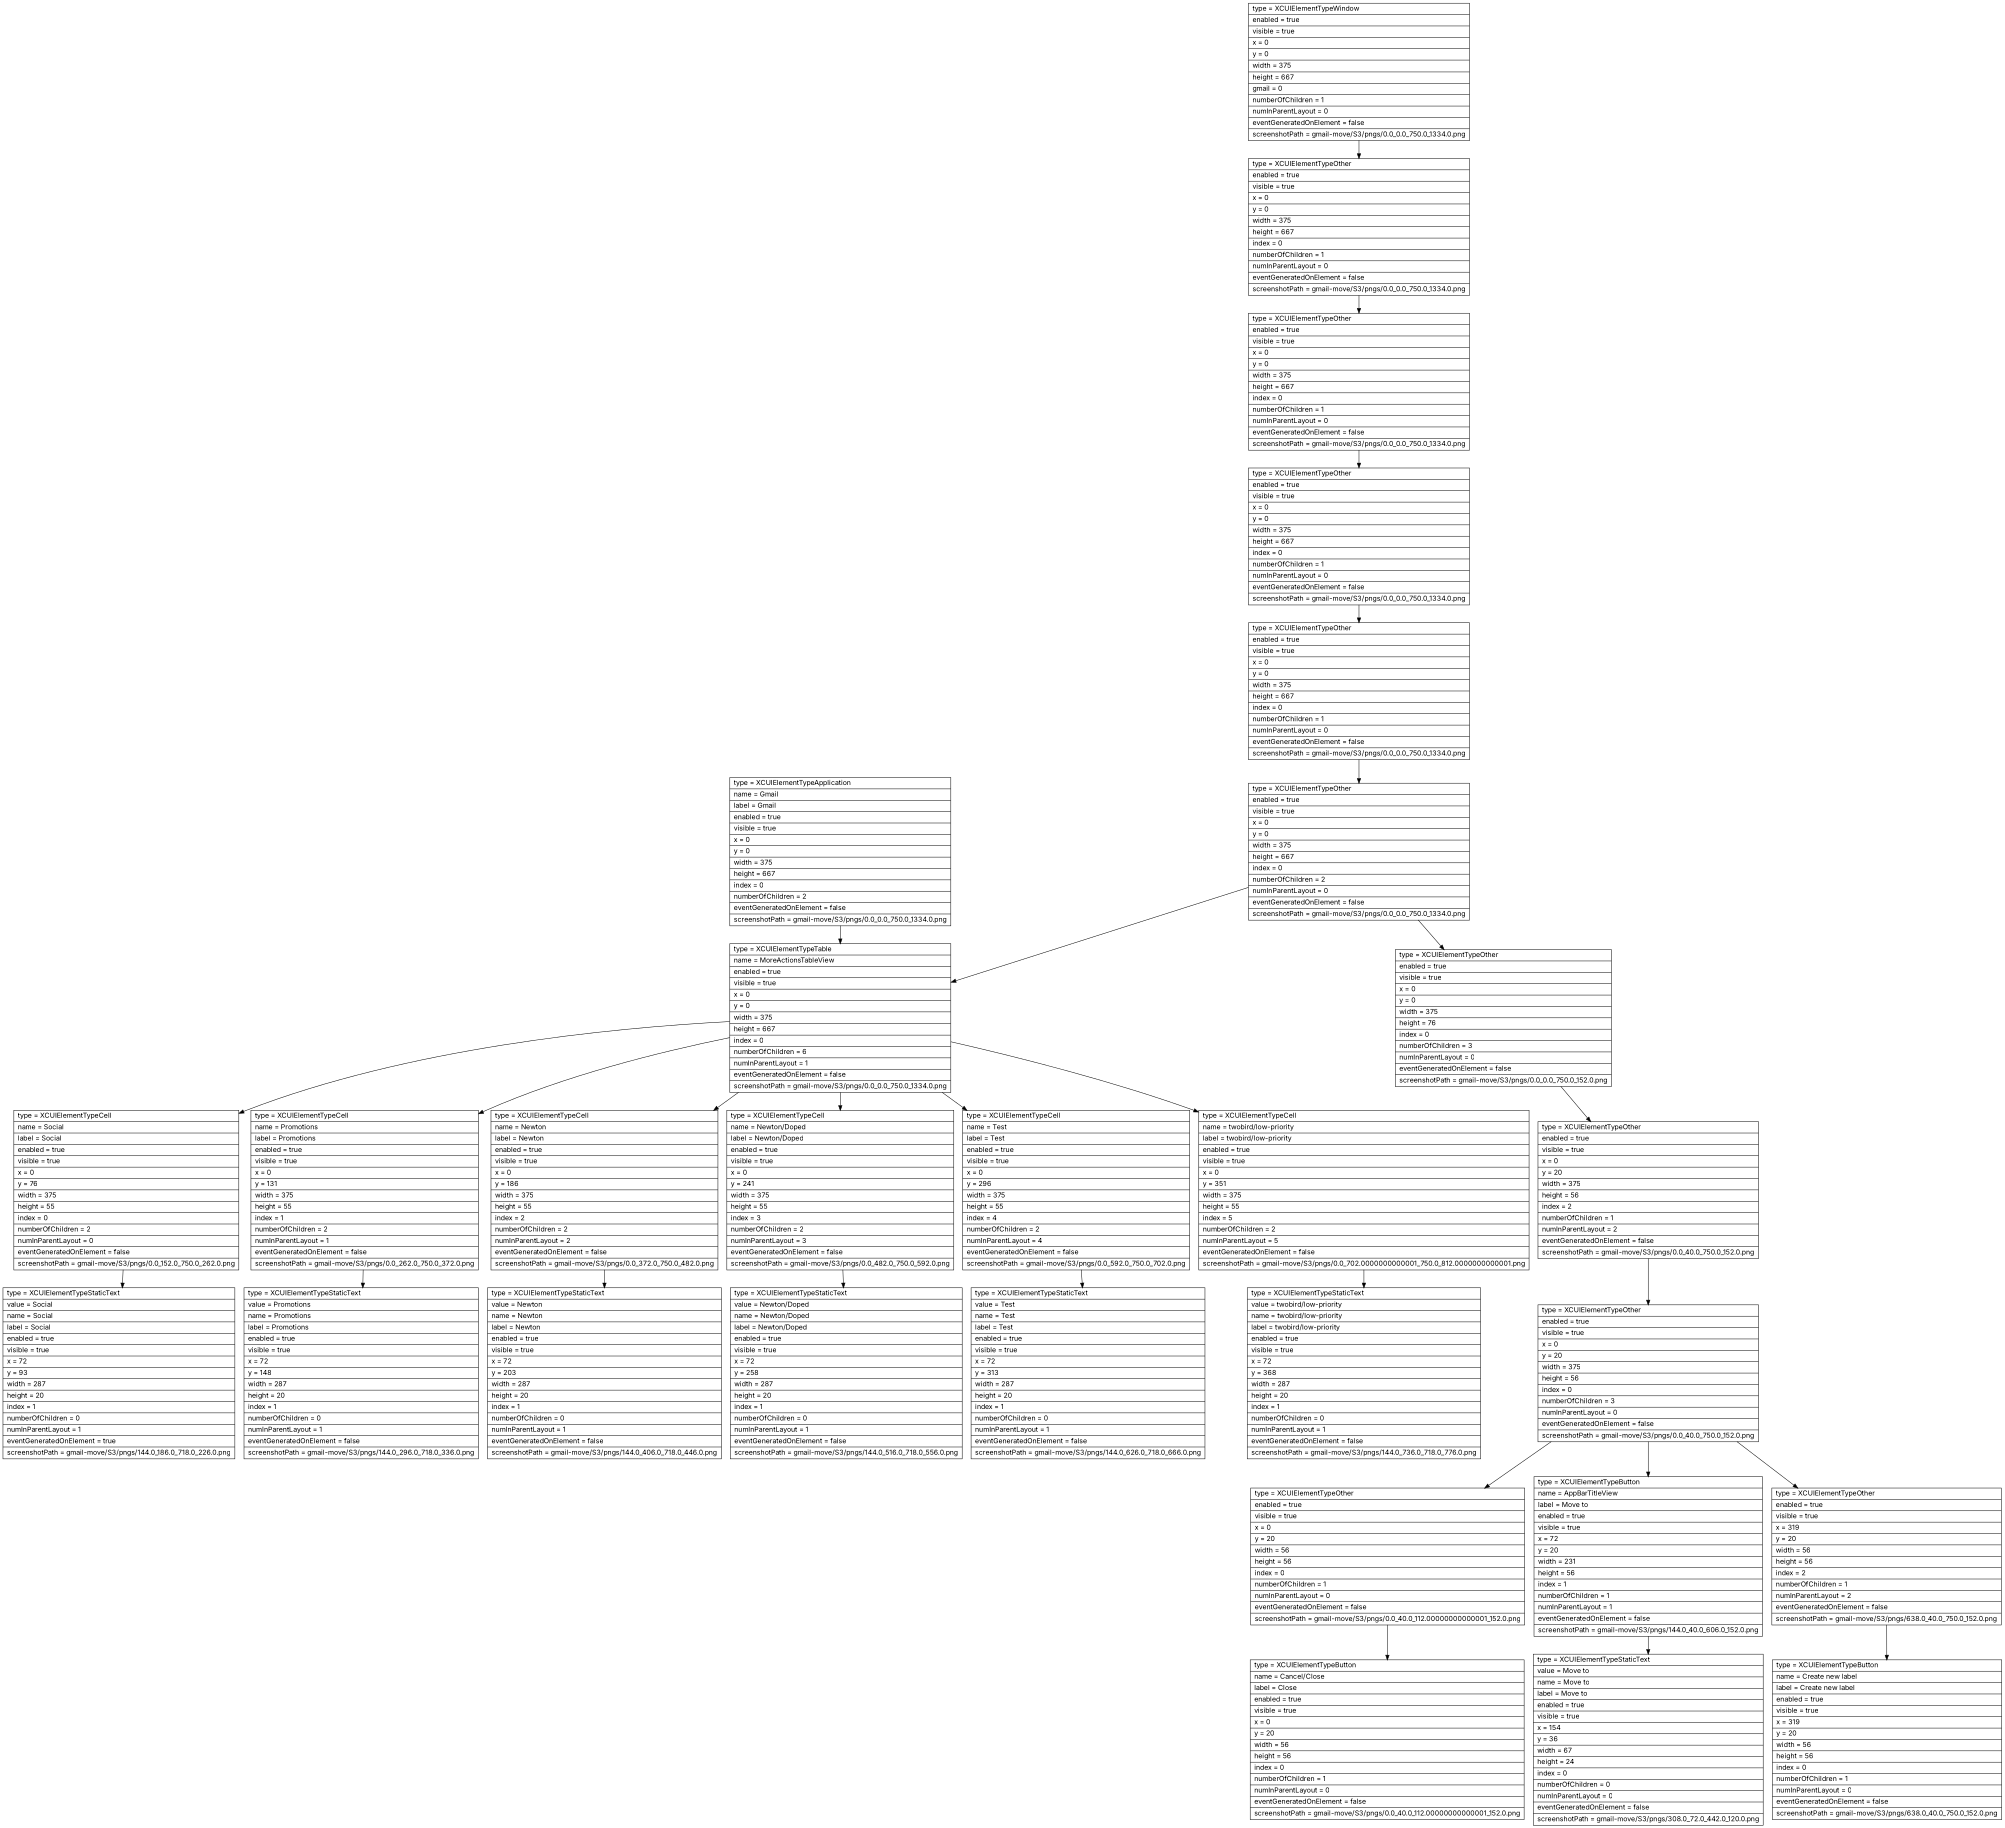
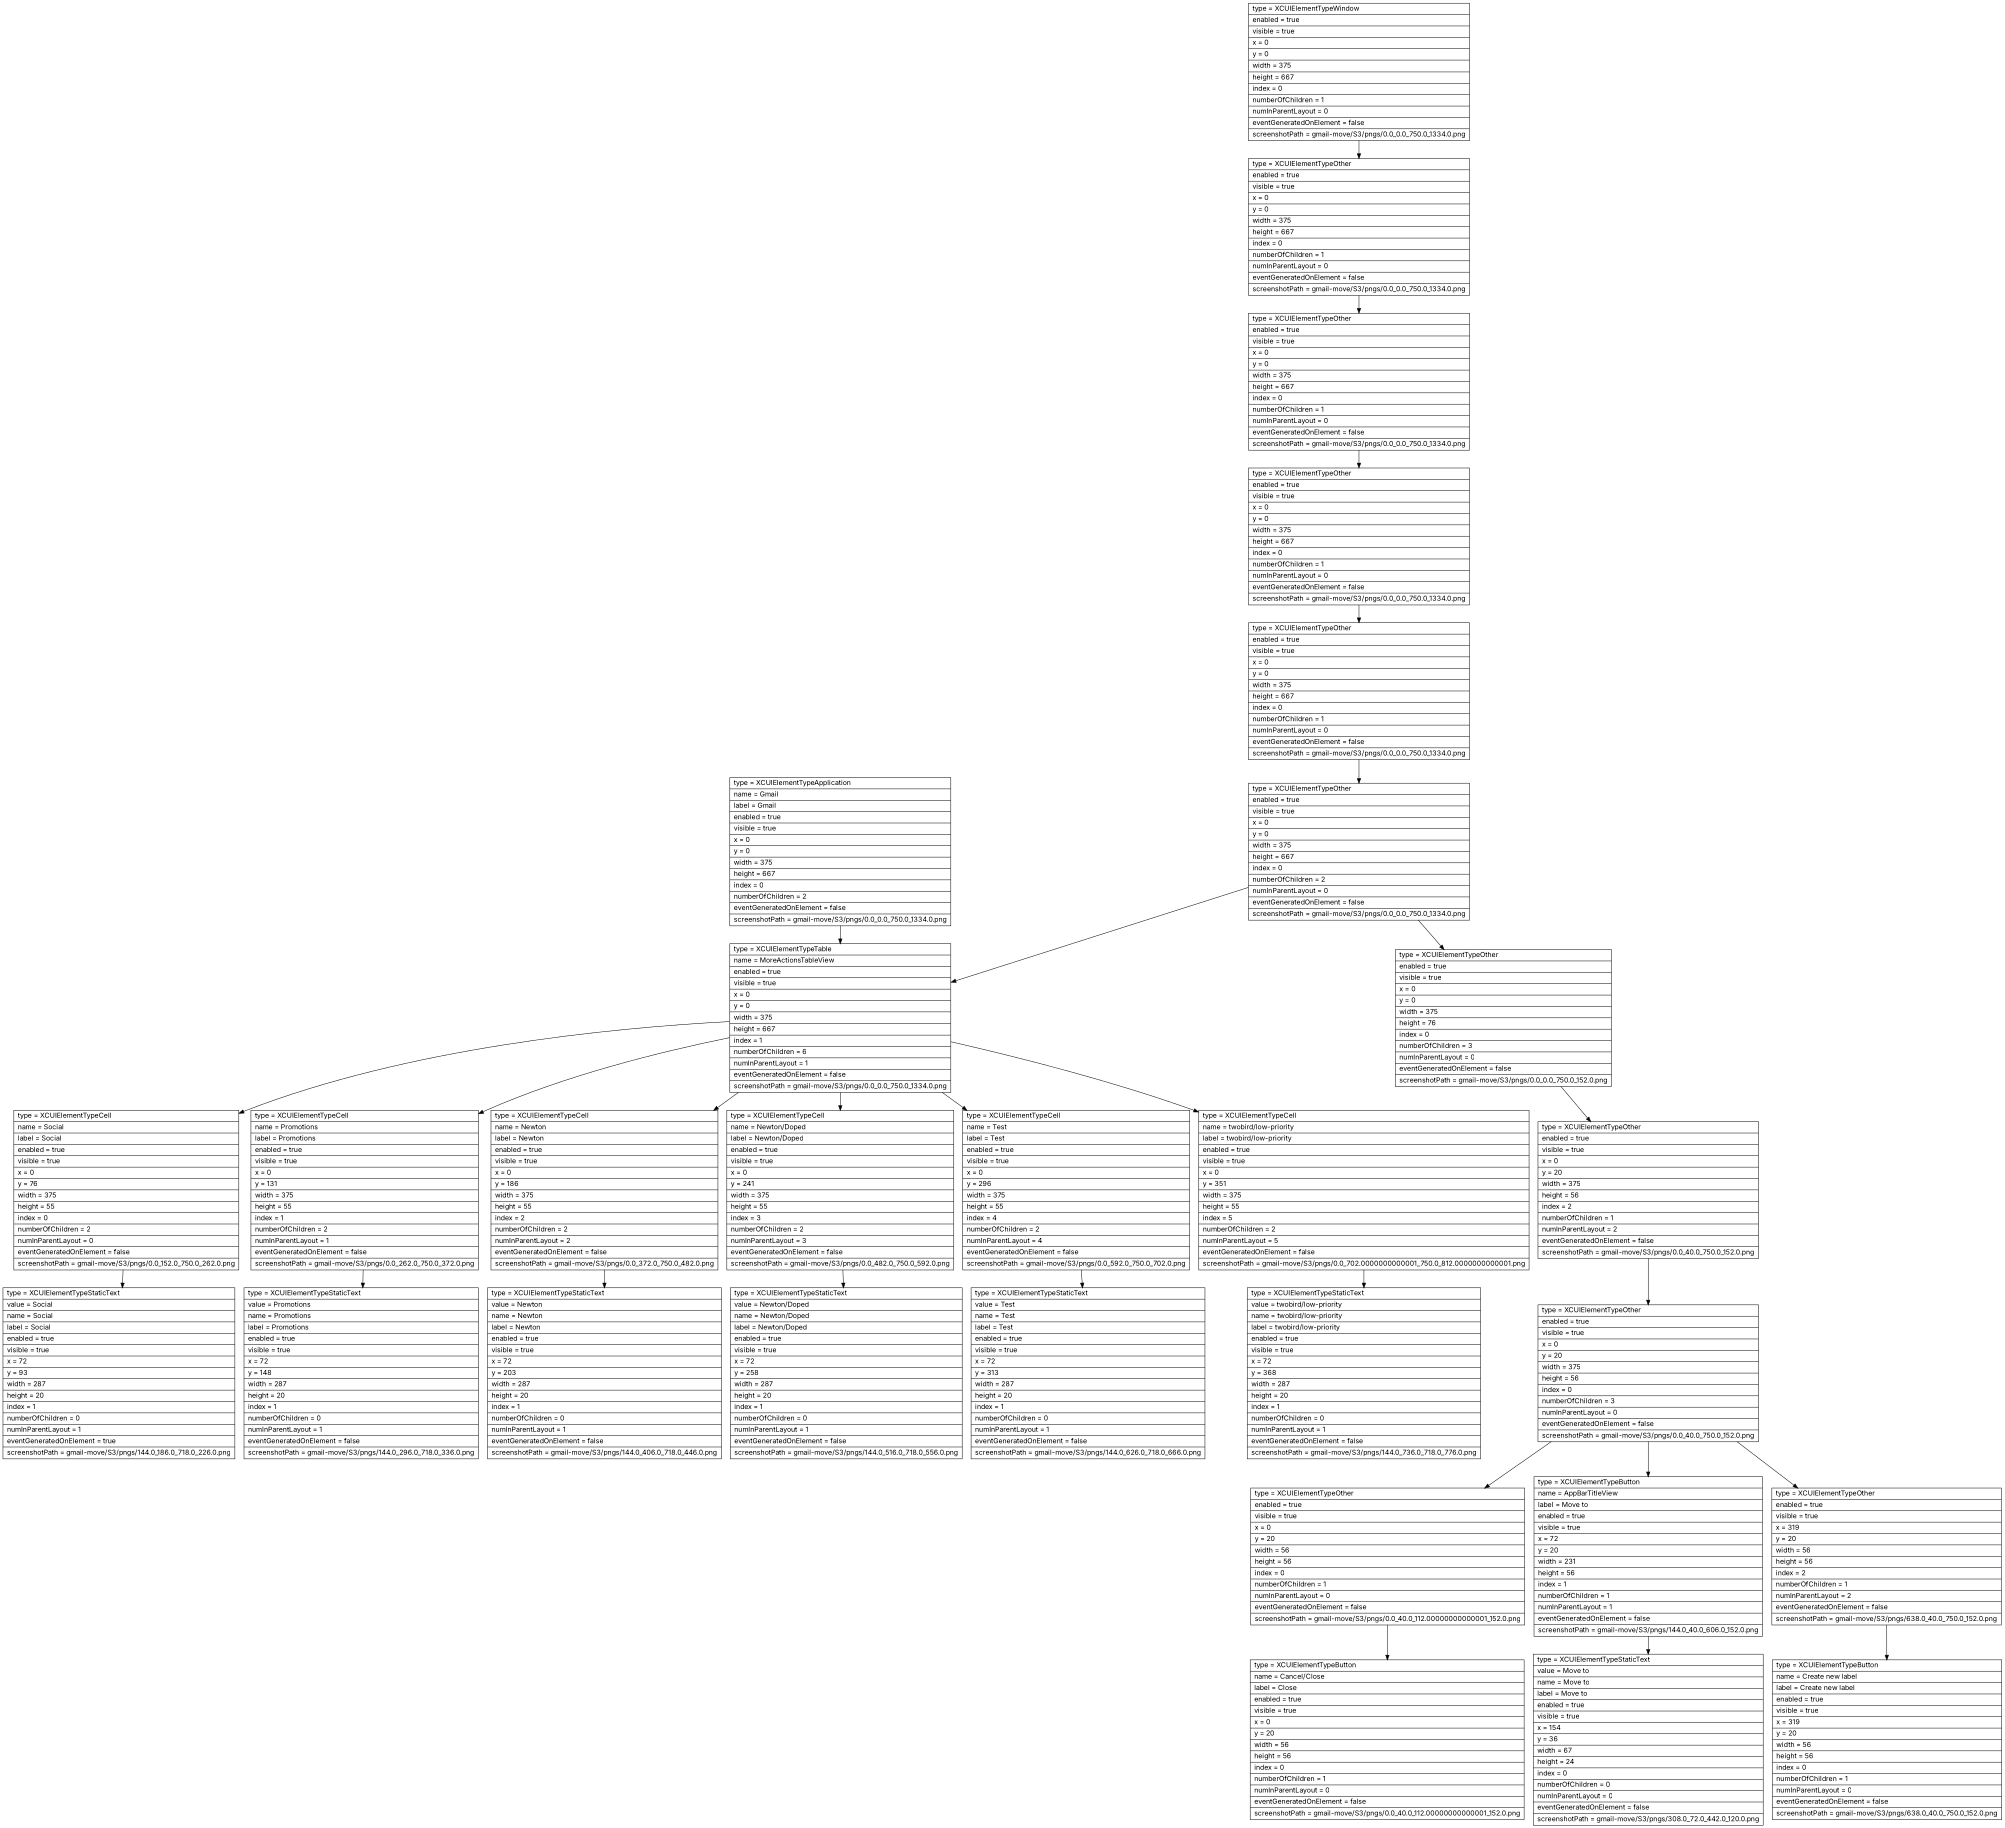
node "type = XCUIElementTypeWindow": text "gmail = 0" -> "index = 0"
node "type = XCUIElementTypeTable": text "index = 0" -> "index = 1"
